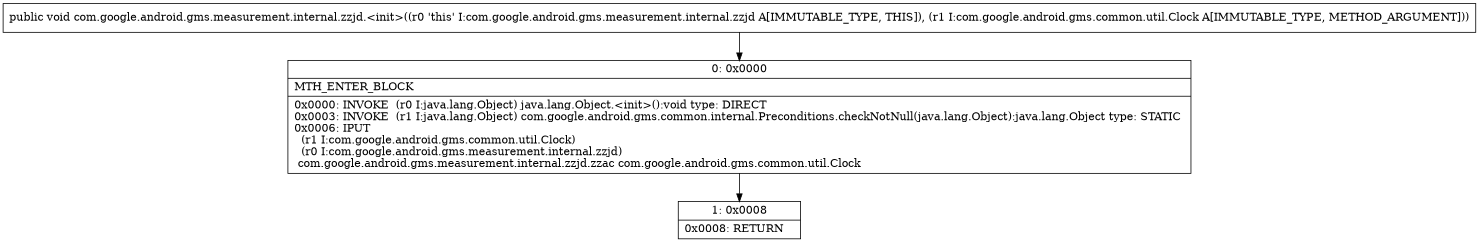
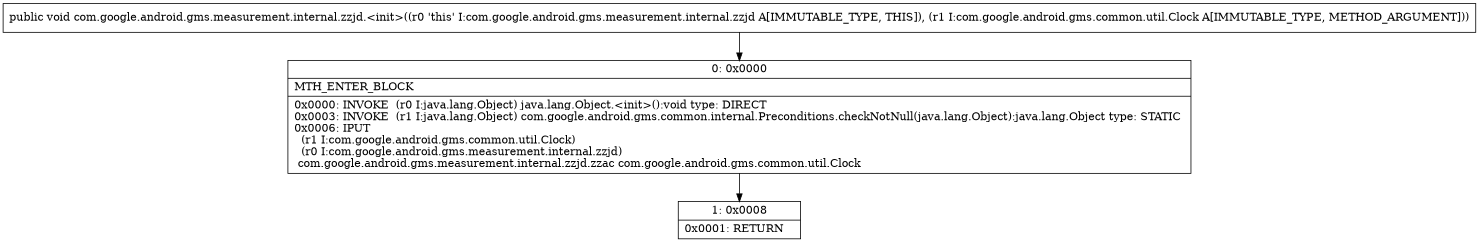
node "1: 0x0008": text "0x0008: RETURN" -> "0x0001: RETURN"
